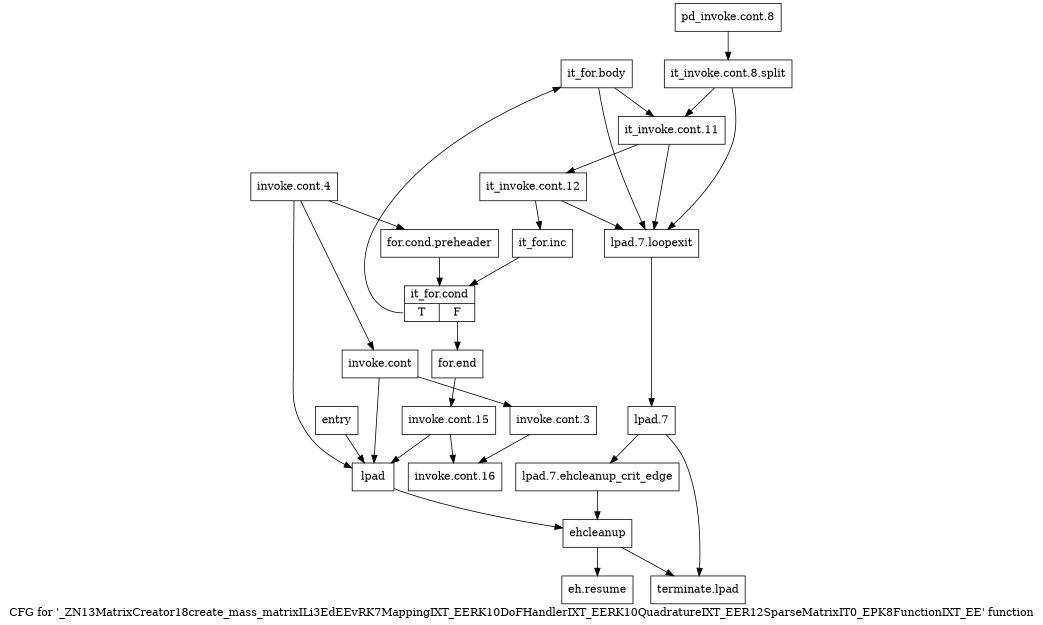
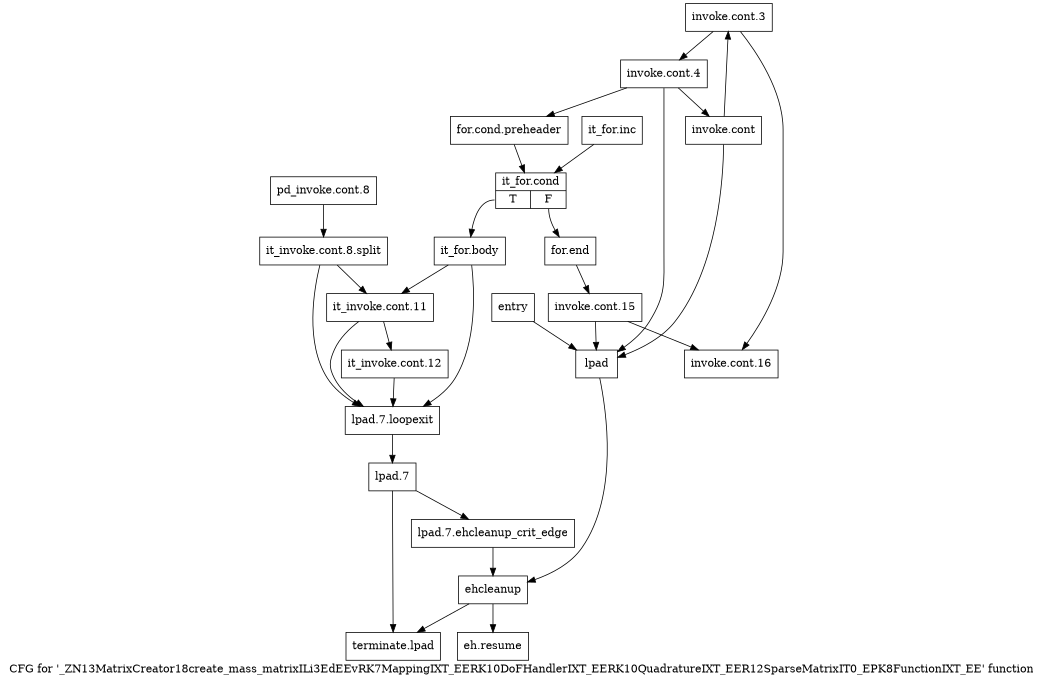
edge "invoke.cont.3" -> "invoke.cont.4": added
edge "it_invoke.cont.12" -> "it_for.inc": removed
